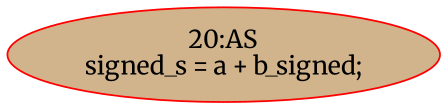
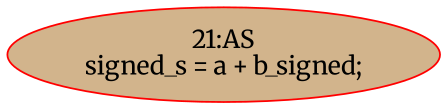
node "20:AS signed_s = a + b_signed;": label "20:AS signed_s = a + b_signed;" -> "21:AS signed_s = a + b_signed;"
